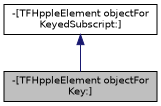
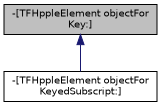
edge "-[TFHppleElement objectFor Key:]" -> "-[TFHppleElement objectFor KeyedSubscript:]": reversed
